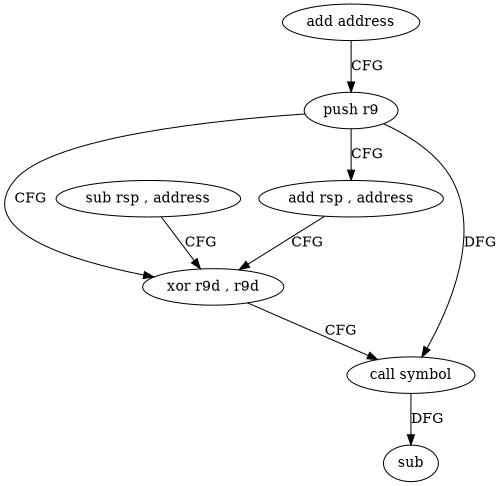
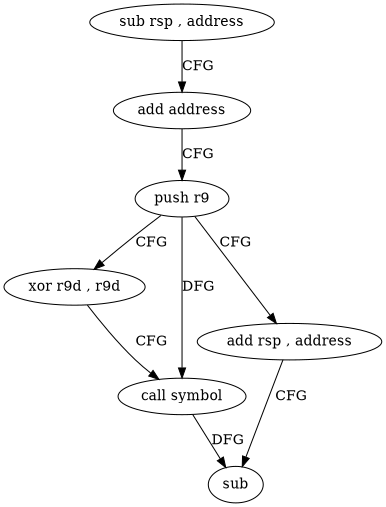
edge "sub rsp , address" -> "xor r9d , r9d": now "sub rsp , address" -> "add address"
edge "add rsp , address" -> "xor r9d , r9d": now "add rsp , address" -> "sub"
